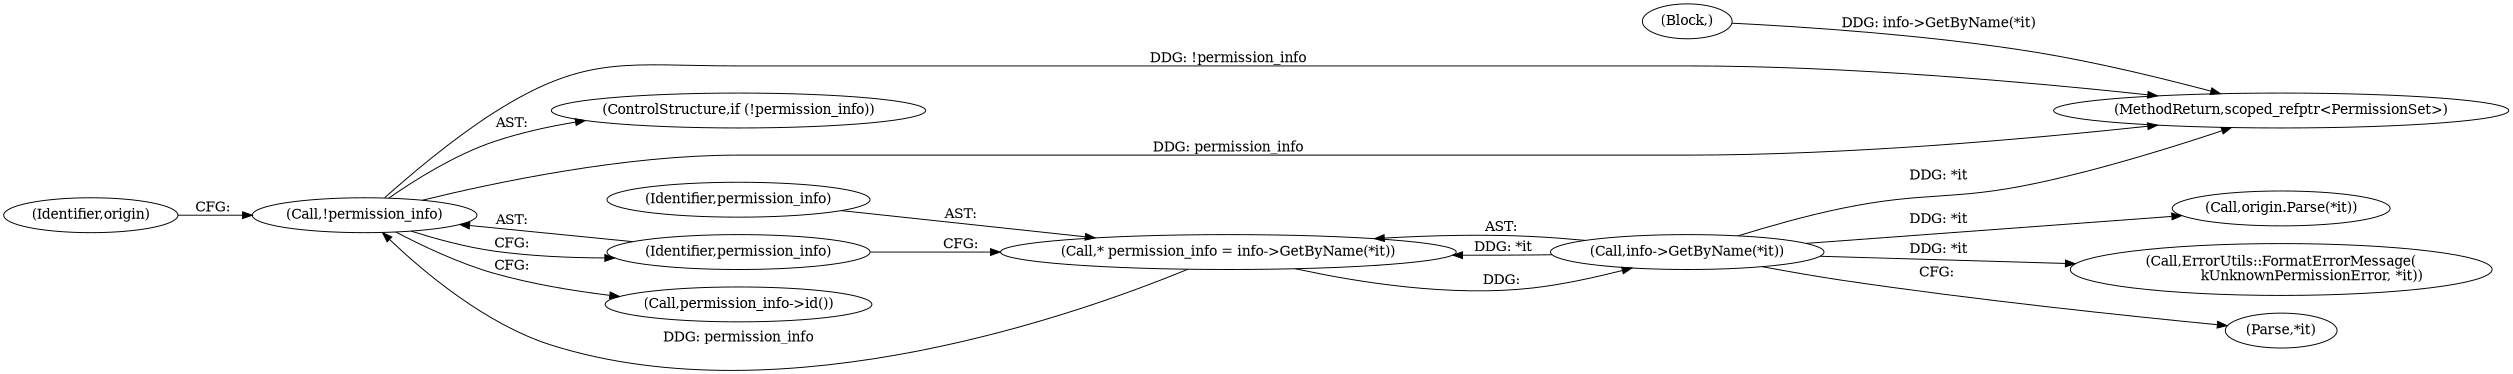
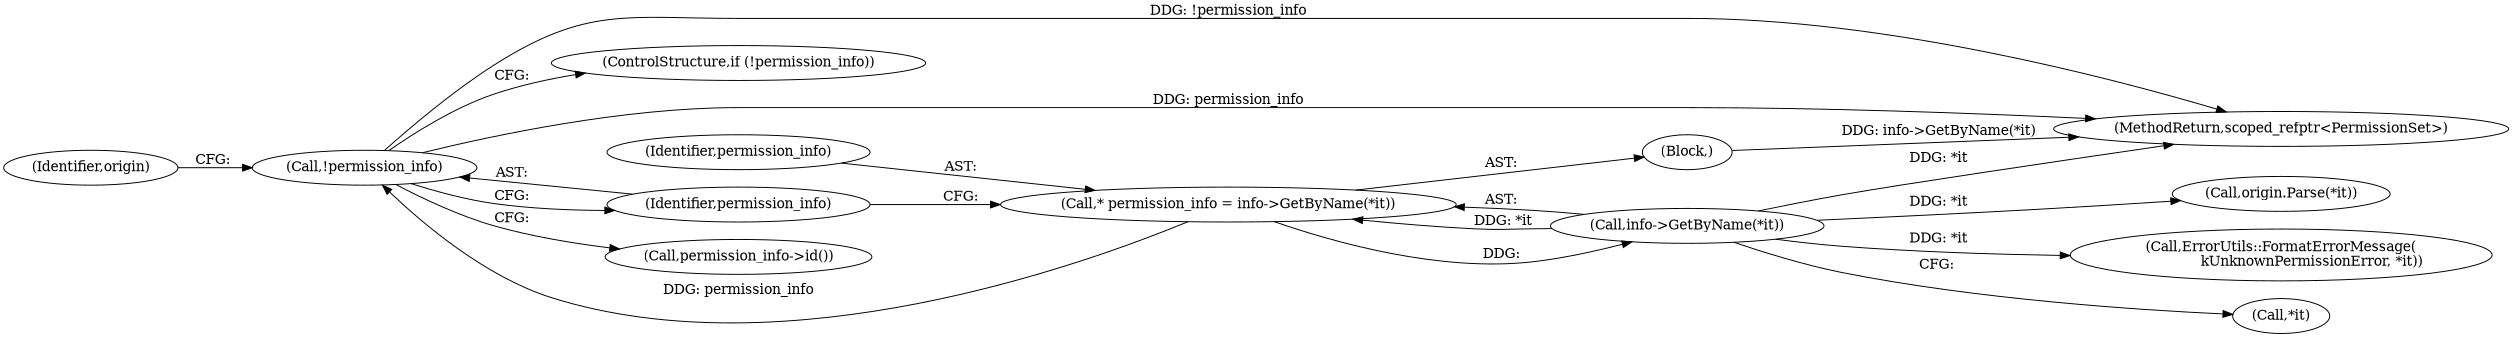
edge "(Call,!permission_info)" -> "(ControlStructure,if (!permission_info))": label "AST: " -> "CFG: "
edge "(Call,* permission_info = info->GetByName(*it))" -> "(Block,)": added, label "AST:"
node "(Parse,*it)": label "(Parse,*it)" -> "(Call,*it)"
